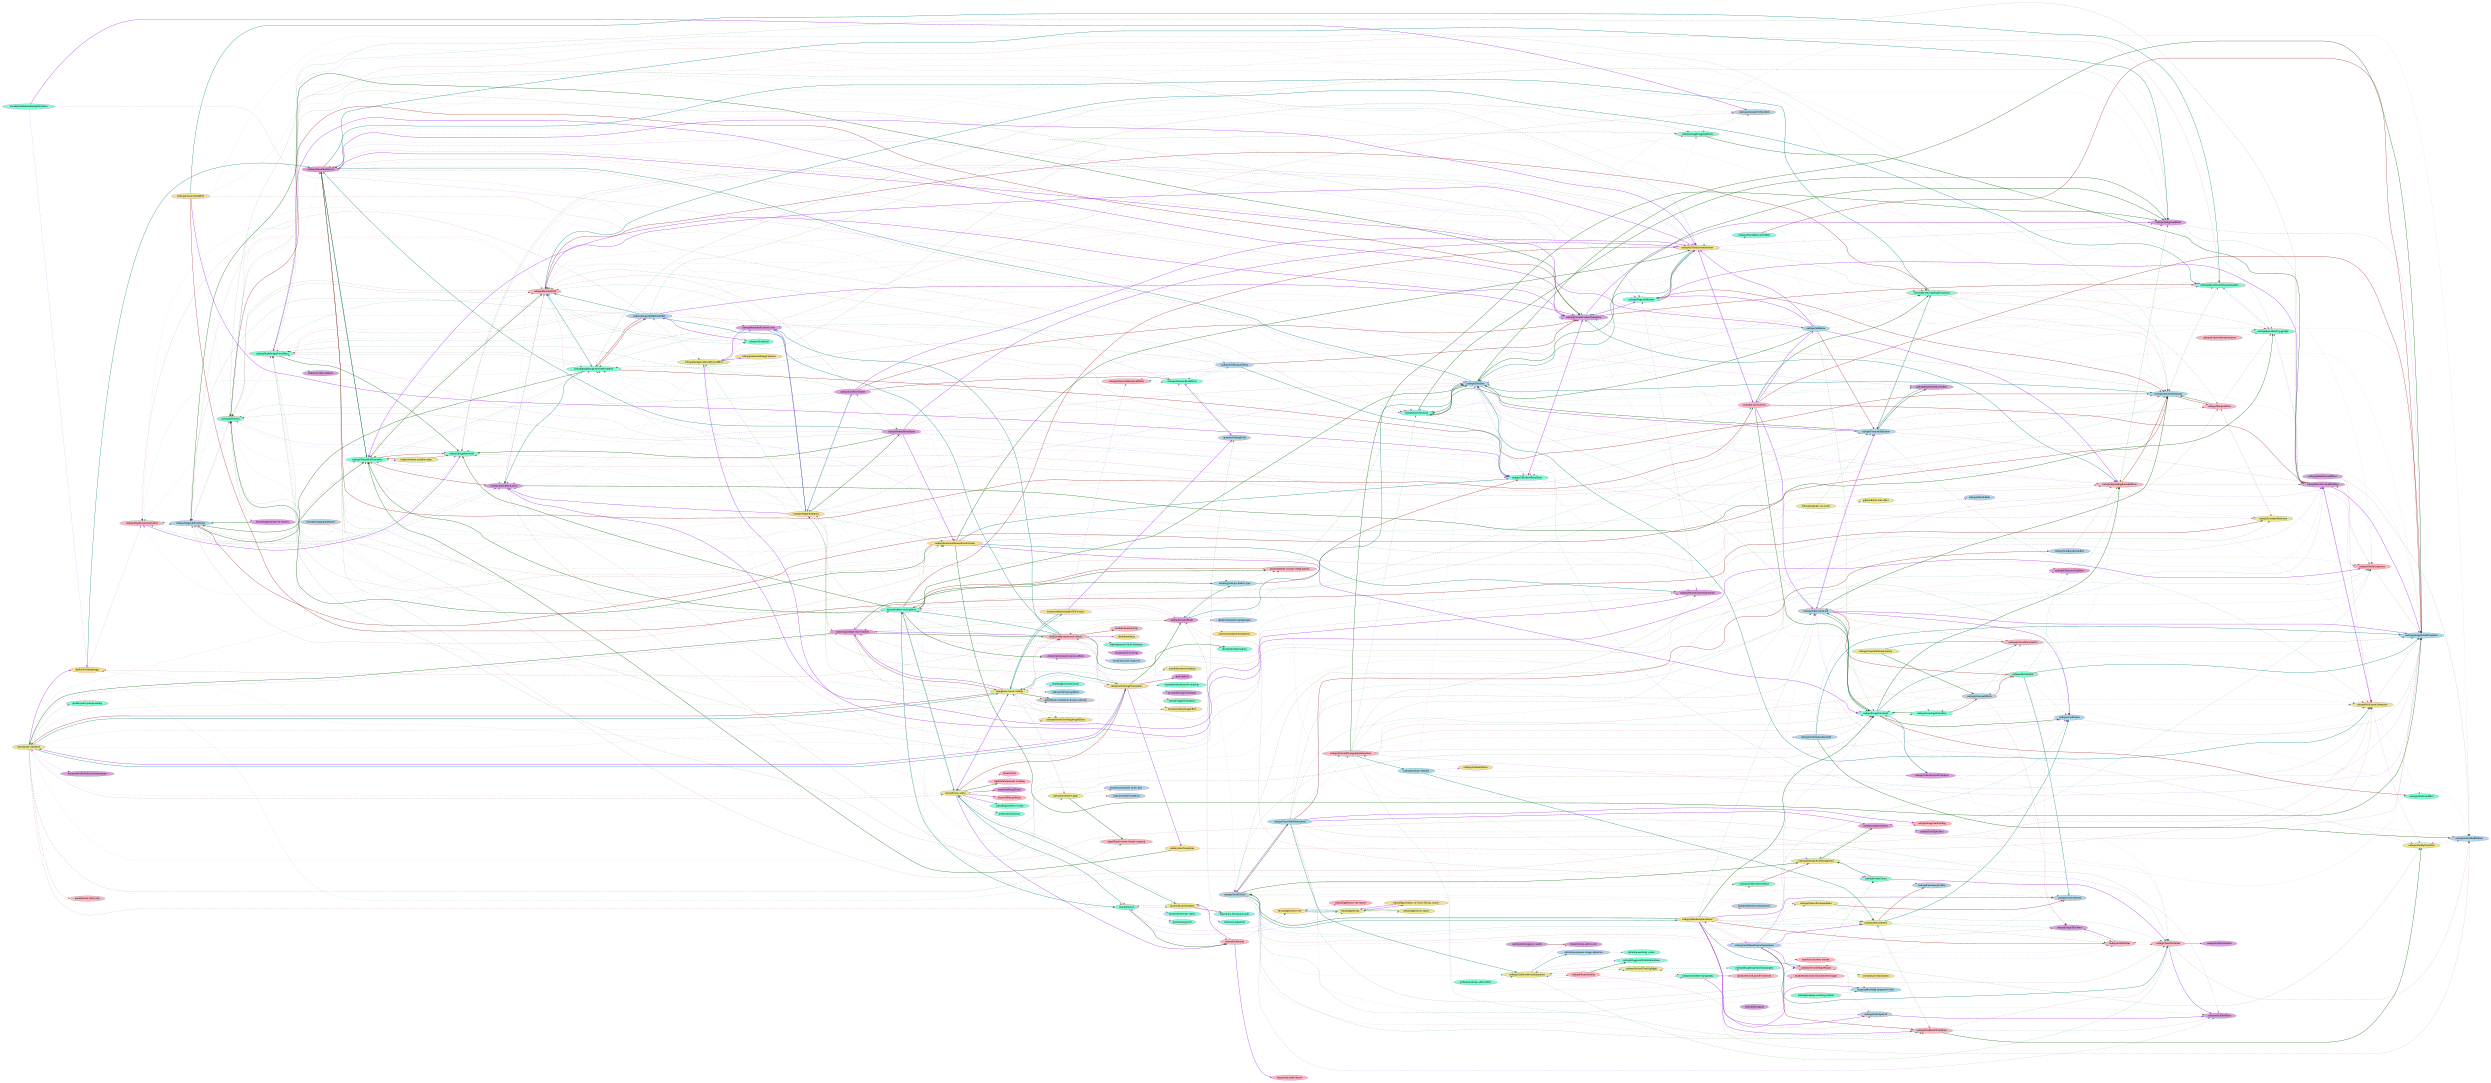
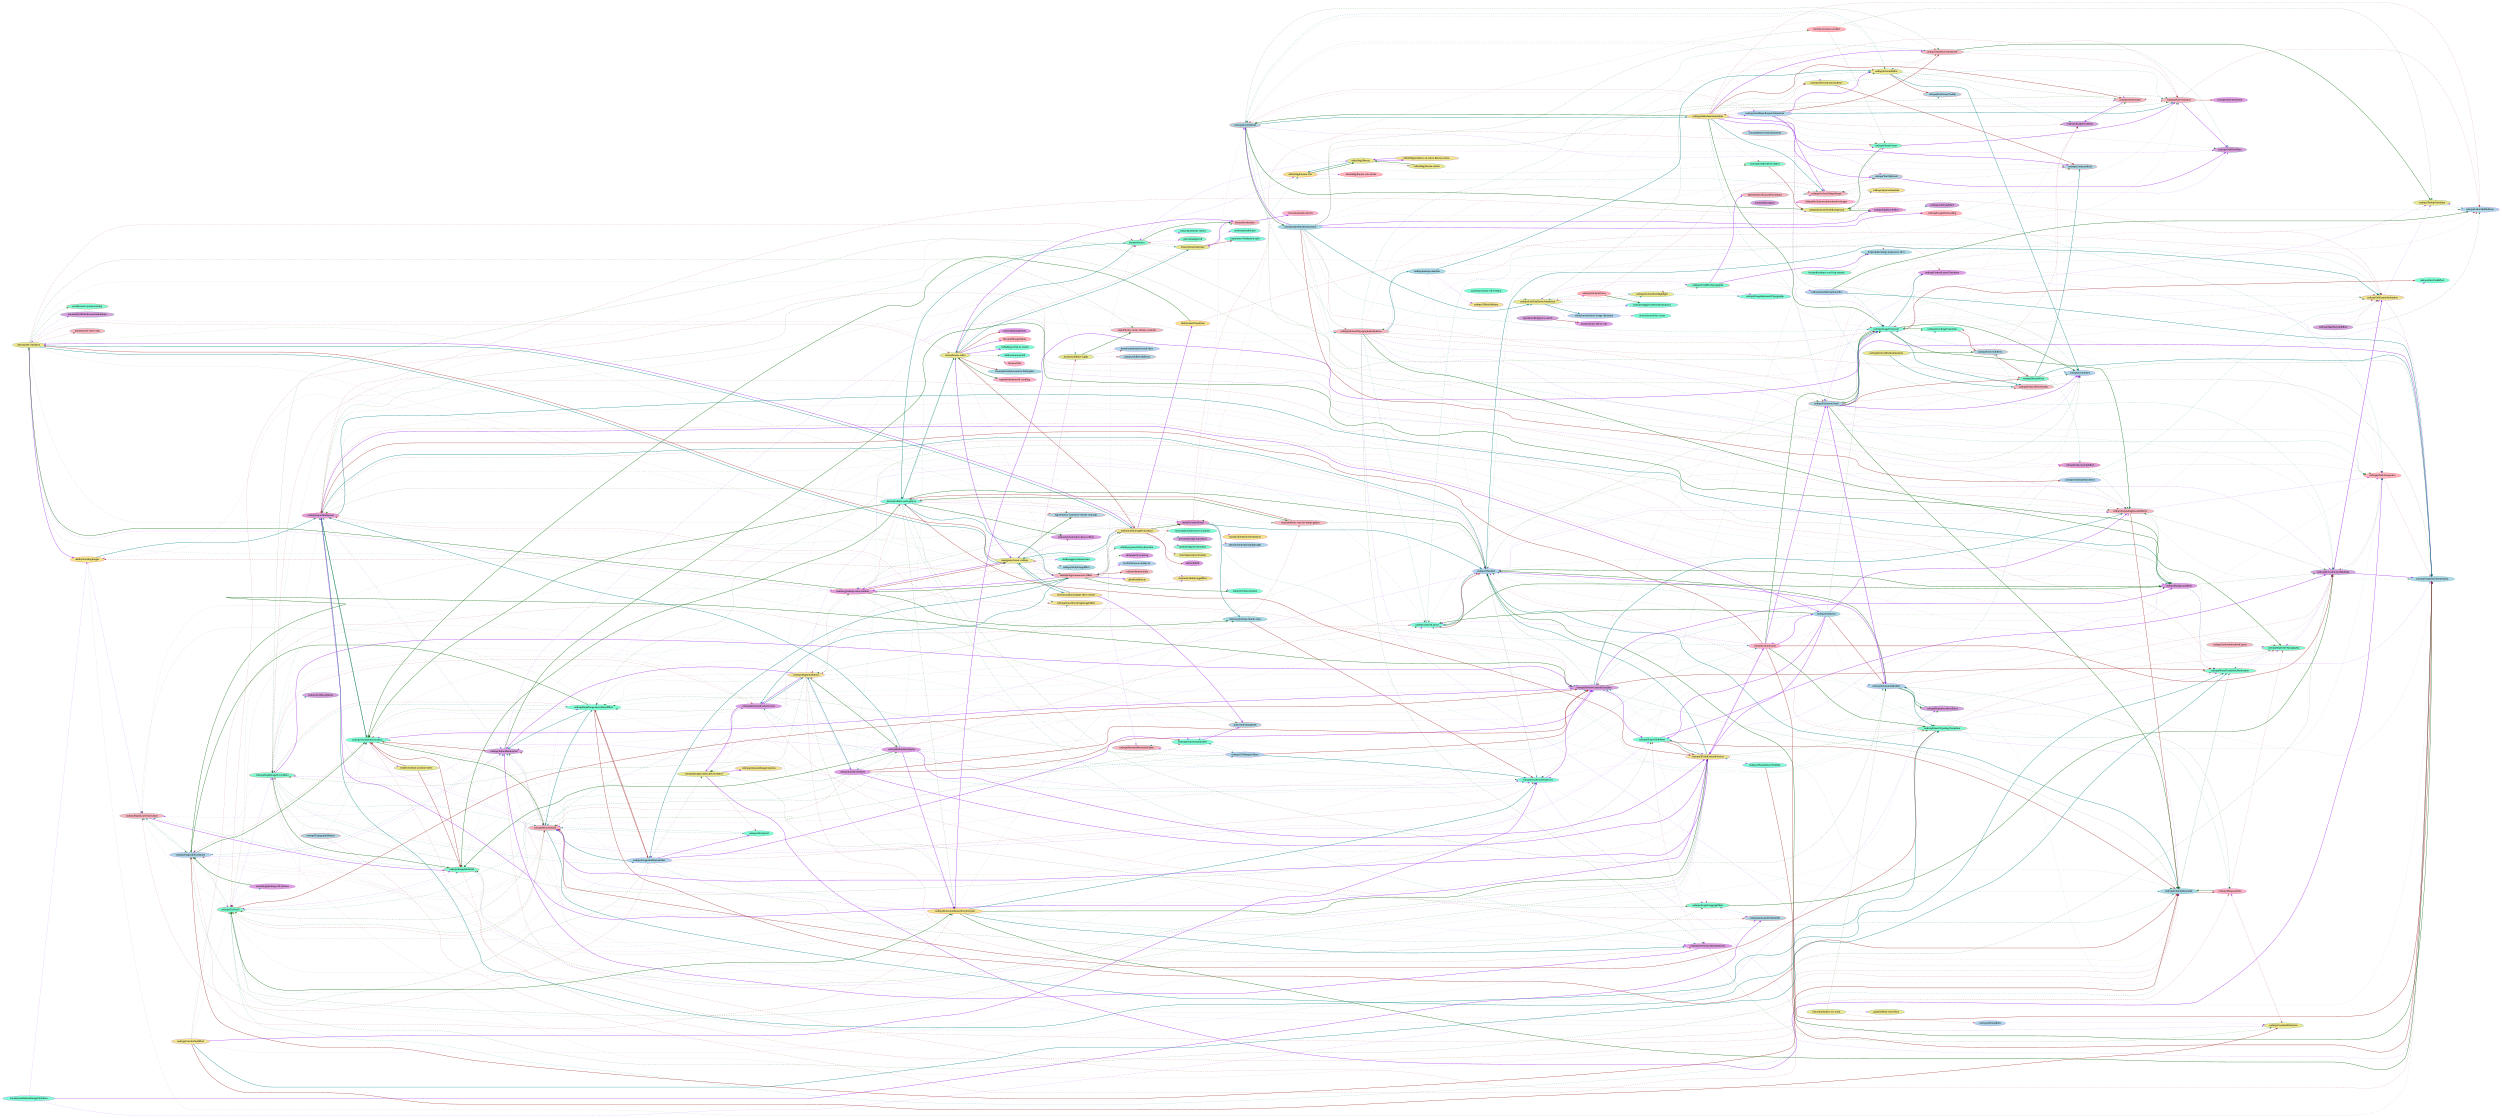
node "locomotivemtl/locomotive-boilerplate": added
edge "codrops/GooeyCursor" -> "akella/DistortedPixels": reversed
